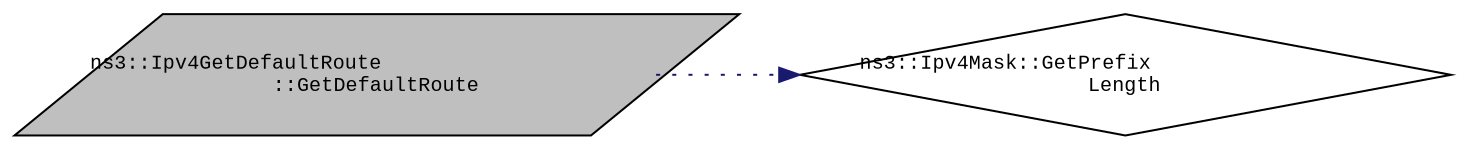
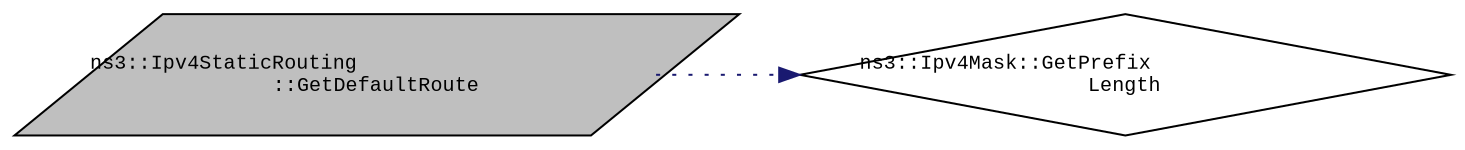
node "ns3::Ipv4GetDefaultRoute ::GetDefaultRoute": label "ns3::Ipv4GetDefaultRoute ::GetDefaultRoute" -> "ns3::Ipv4StaticRouting ::GetDefaultRoute"
